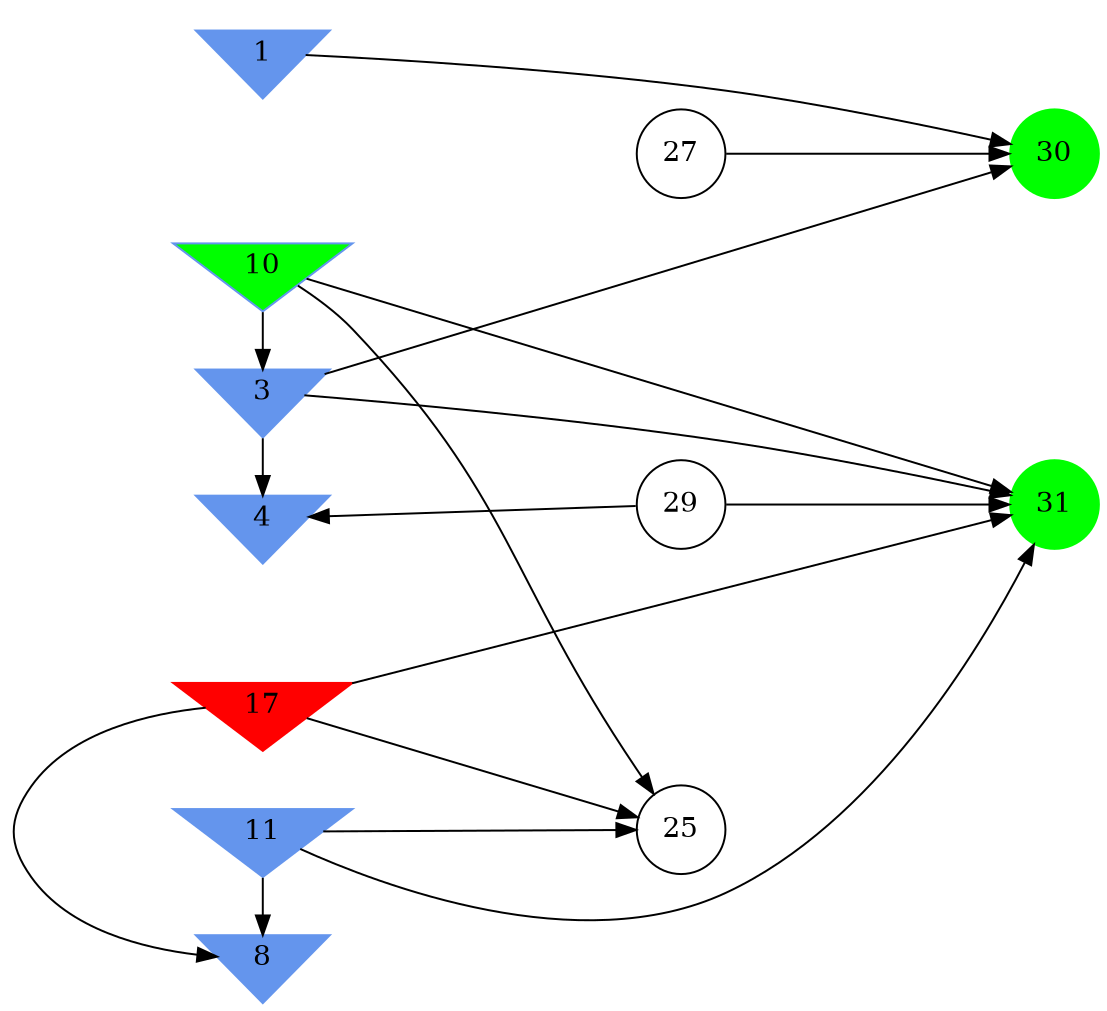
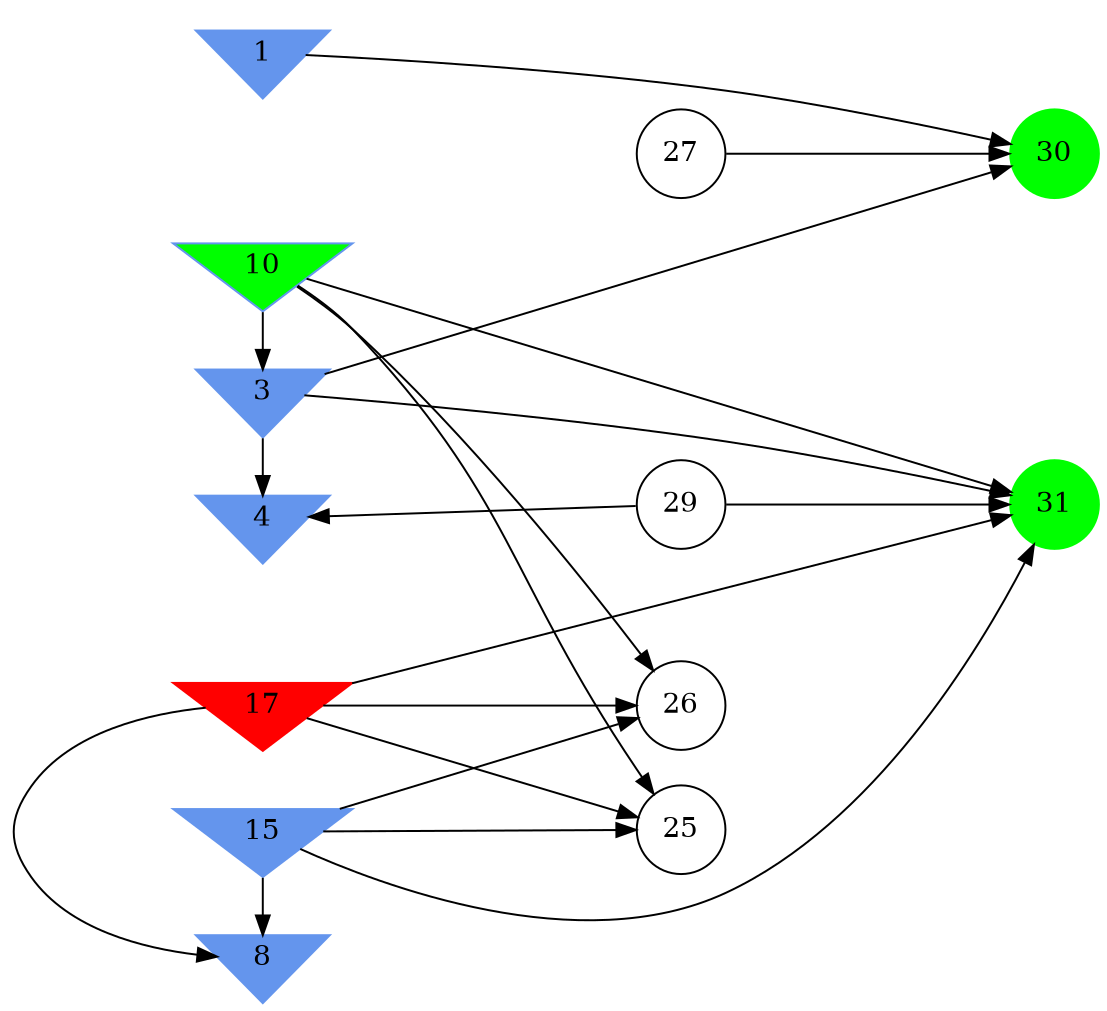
node "26": added
node "11": label "11" -> "15"
